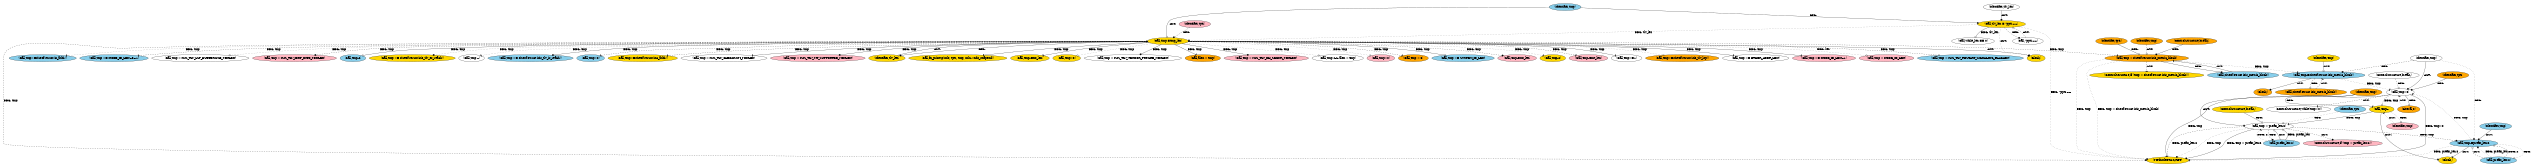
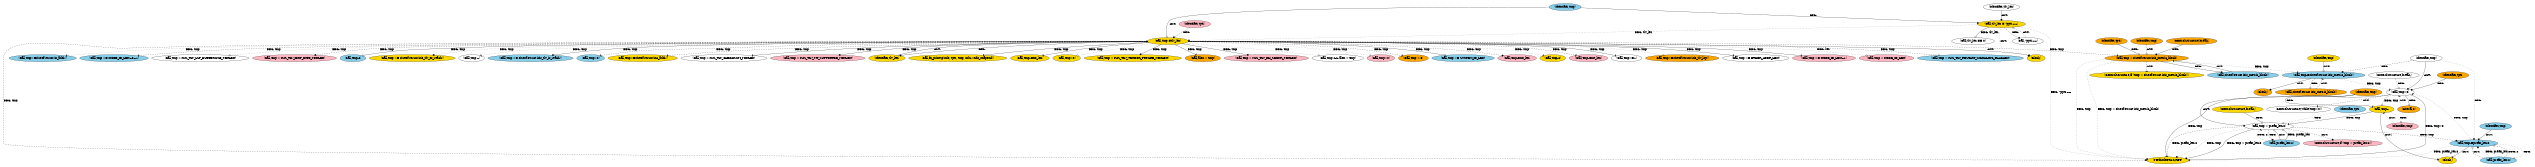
node "(Call,tmp =tmp_len)": label "(Call,tmp =tmp_len)" -> "(Call,tmp =tlv_len)"
node "(Call,while_len == 0)": label "(Call,while_len == 0)" -> "(Call,tlv_len == 0)"
node "(Call,tmp < ISIS_TLV_VENDOR_PRIVATE_MINLEN)": fillcolor white -> gold
